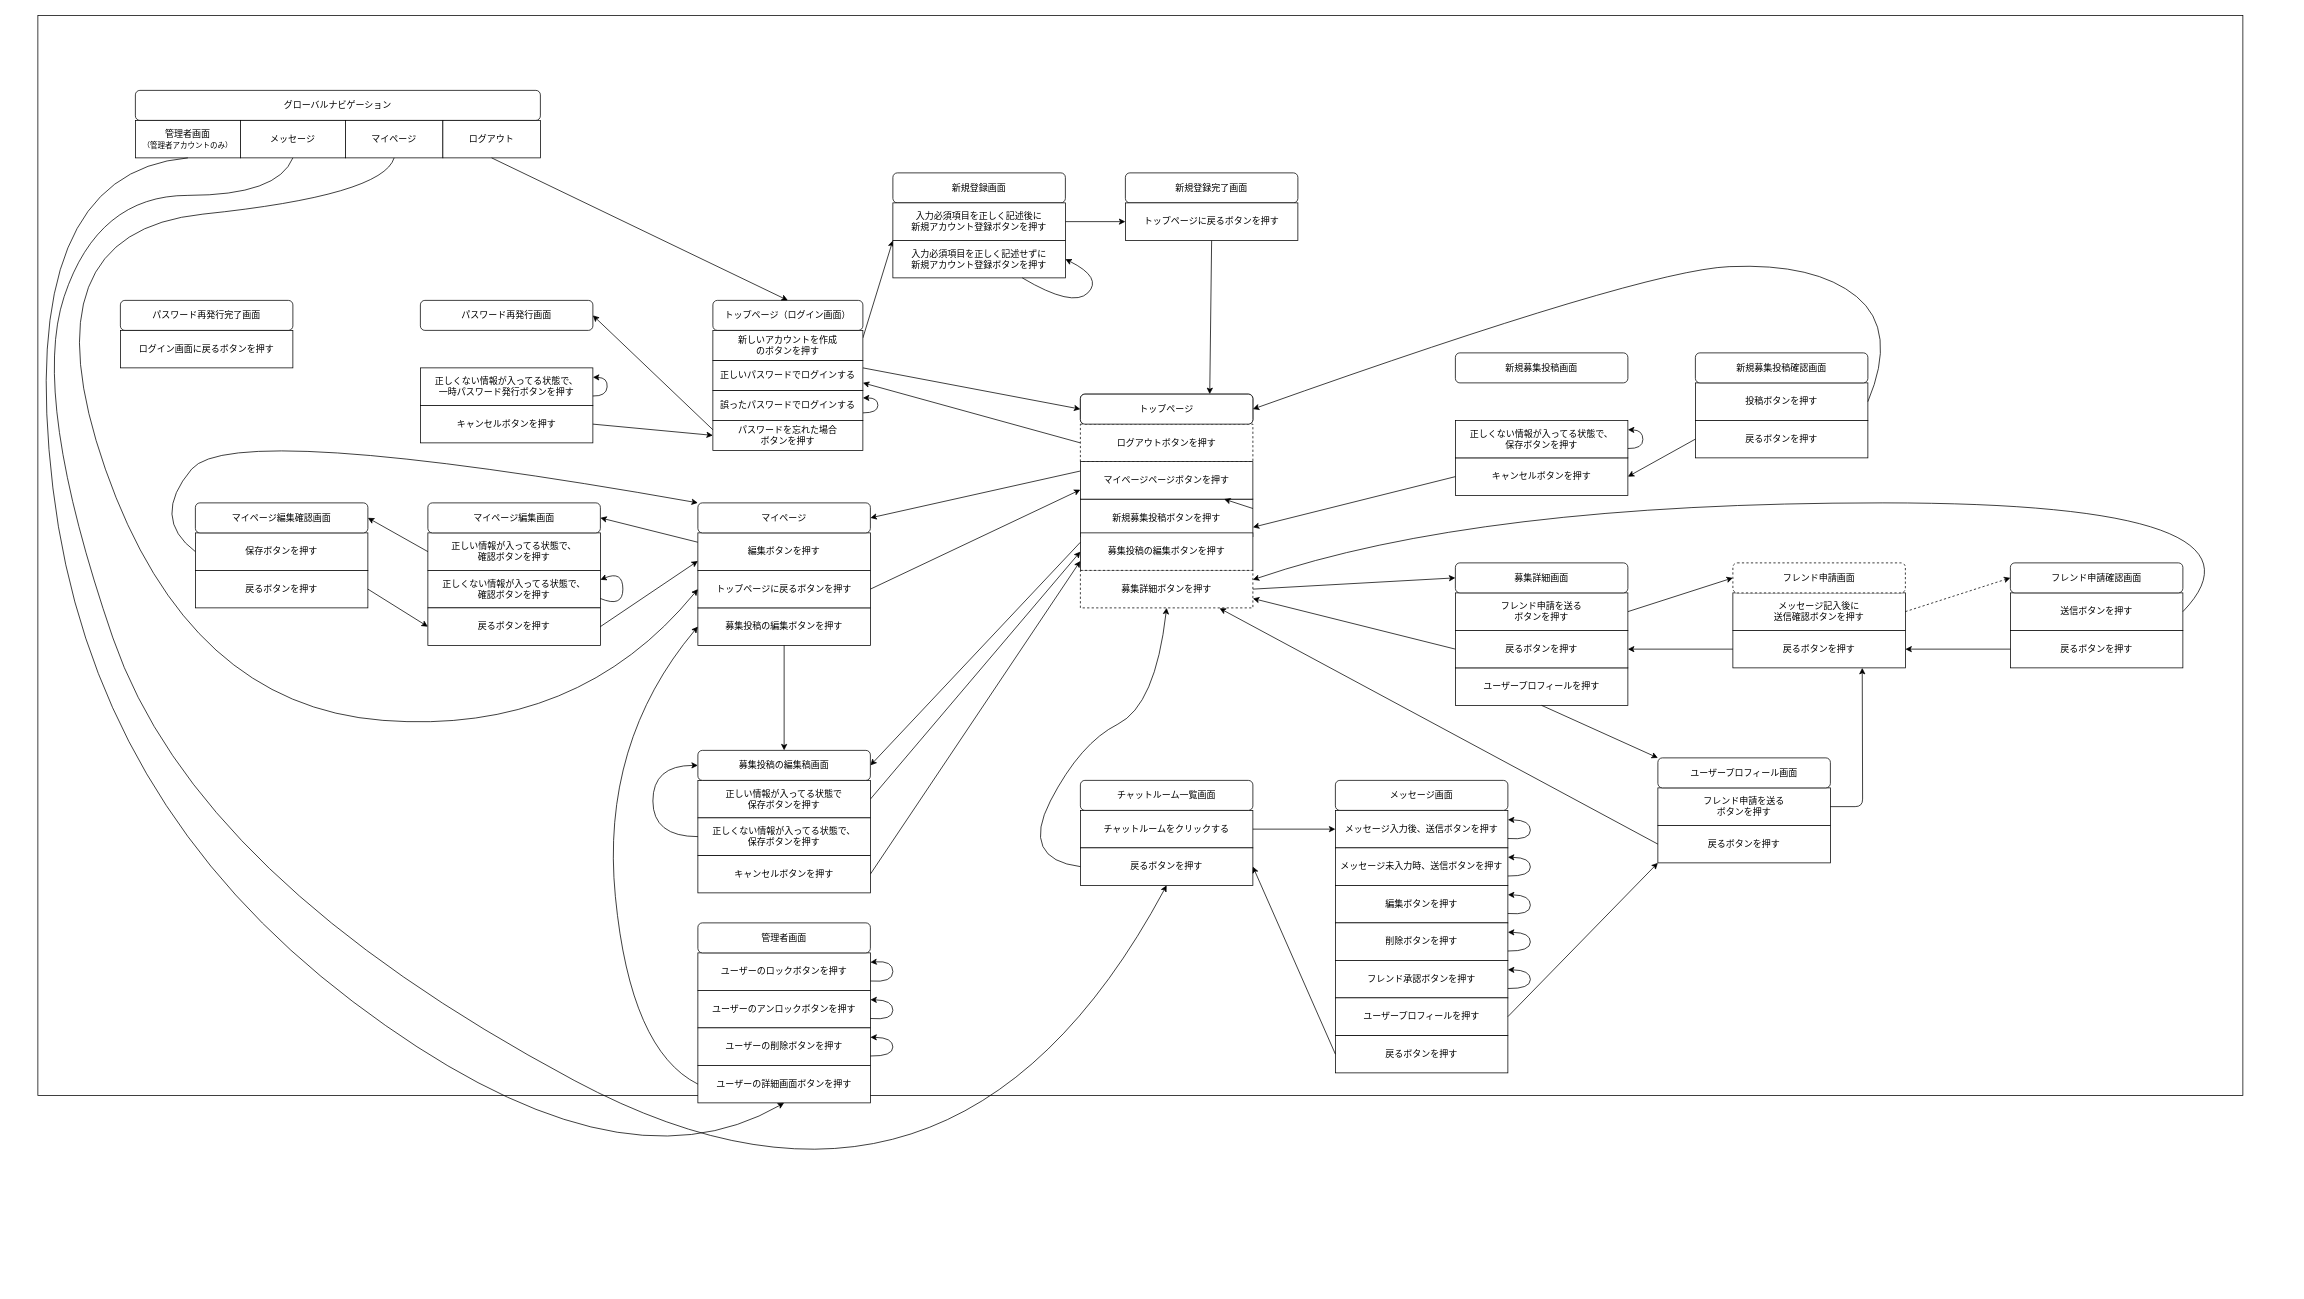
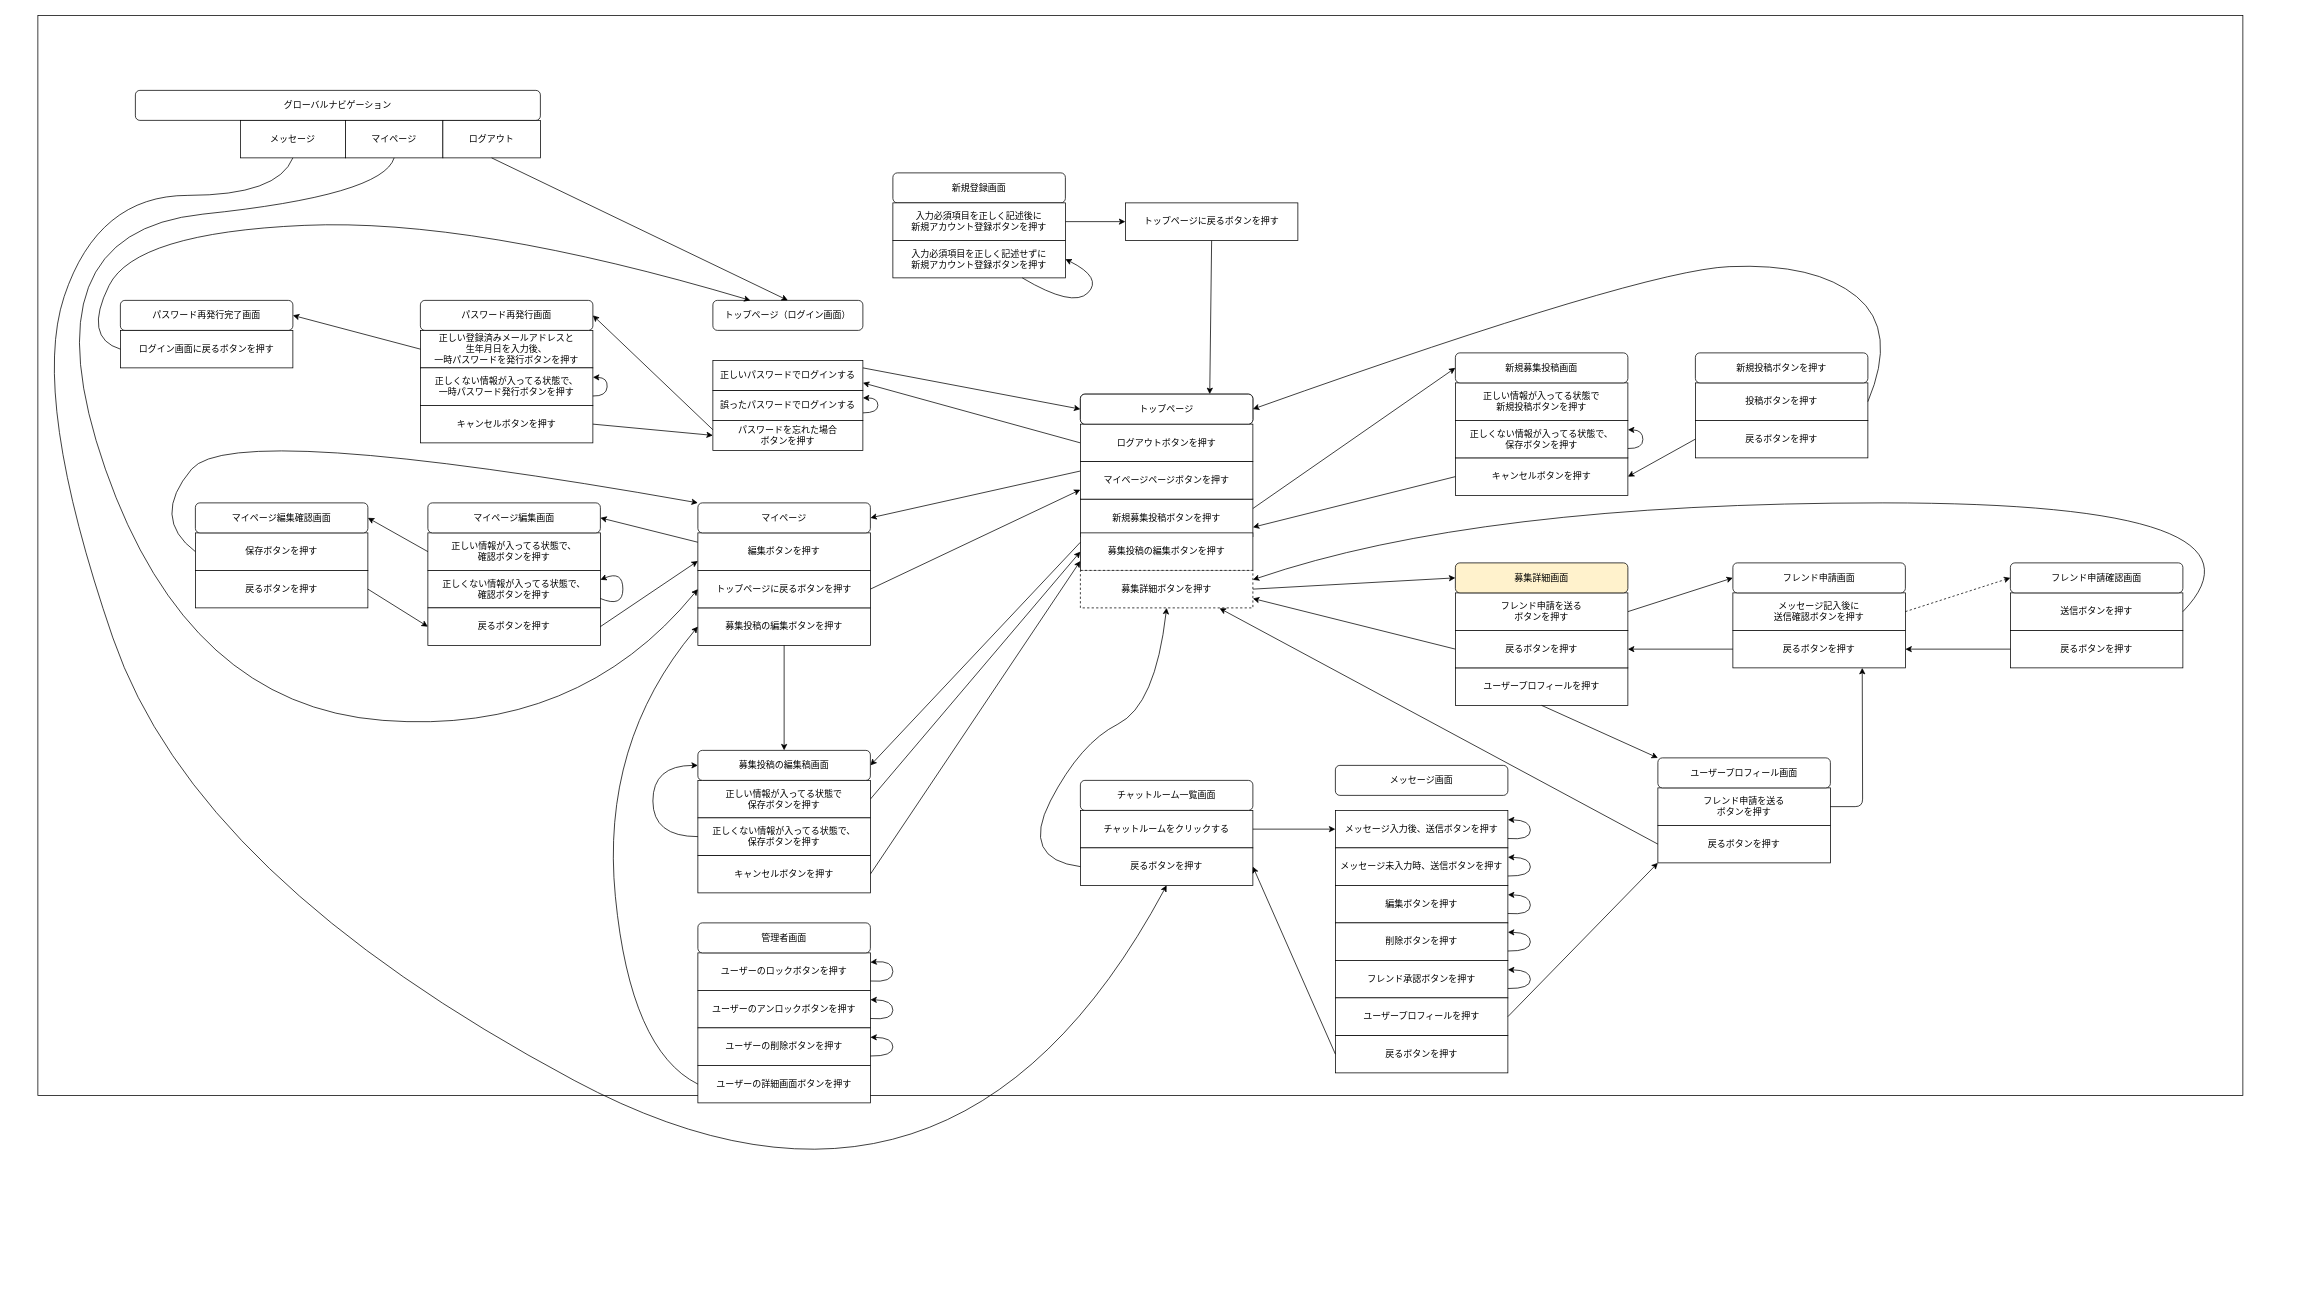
node "管理者画面 （管理者アカウントのみ）": removed
node "新規登録完了画面": removed
edge "ログイン画面に戻るボタンを押す" -> "トップページ（ログイン画面）": added
edge "新しいアカウントを作成 のボタンを押す" -> "入力必須項目を正しく記述せずに 新規アカウント登録ボタンを押す": removed
edge "正しい登録済みメールアドレスと 生年月日を入力後、 一時パスワードを発行ボタンを押す" -> "パスワード再発行完了画面": added
node "新しいアカウントを作成 のボタンを押す": removed
node "正しい登録済みメールアドレスと 生年月日を入力後、 一時パスワードを発行ボタンを押す": added
node "新規募集投稿確認画面": label "新規募集投稿確認画面" -> "新規投稿ボタンを押す"
node "正しい情報が入ってる状態で 新規投稿ボタンを押す": added
node "ログアウトボタンを押す": style dashed -> solid
edge "新規募集投稿ボタンを押す" -> "マイページページボタンを押す": now "新規募集投稿ボタンを押す" -> "新規募集投稿画面"
edge "管理者画面 （管理者アカウントのみ）" -> "ユーザーの詳細画面ボタンを押す": removed
node "募集詳細画面": fillcolor #ffffff -> #fff2cc
node "フレンド申請画面": style dashed -> solid
node "メッセージ画面": moved (1422, 795) -> (1422, 780)
